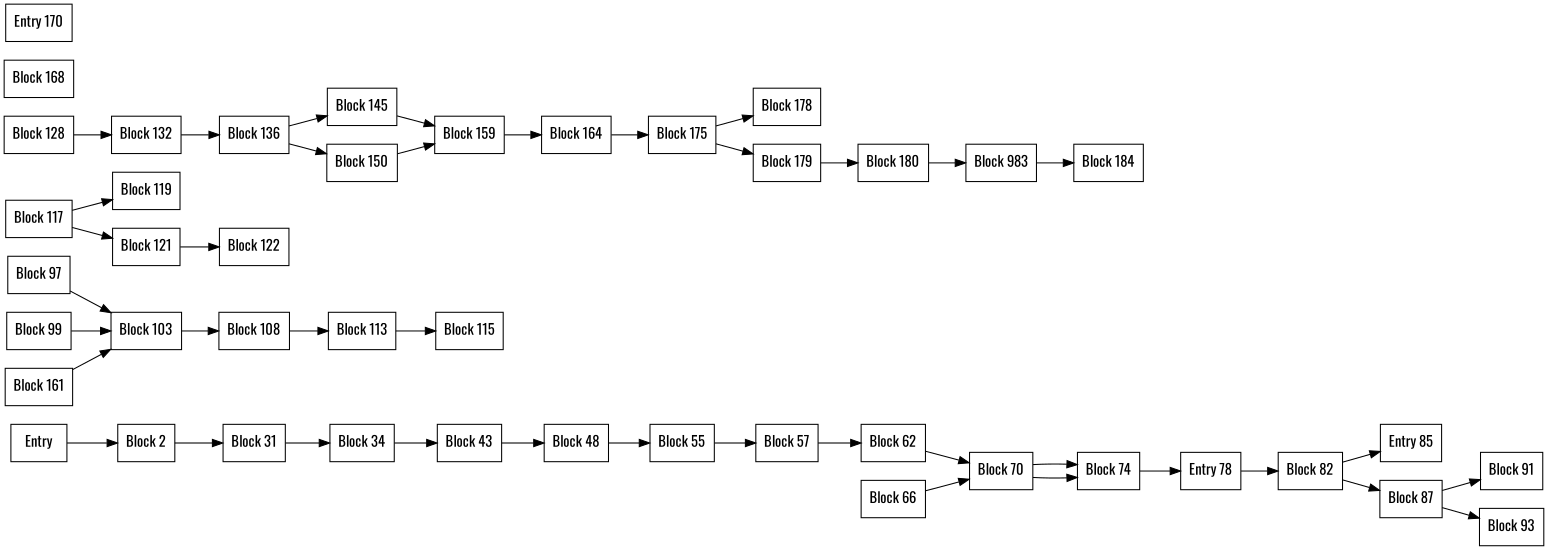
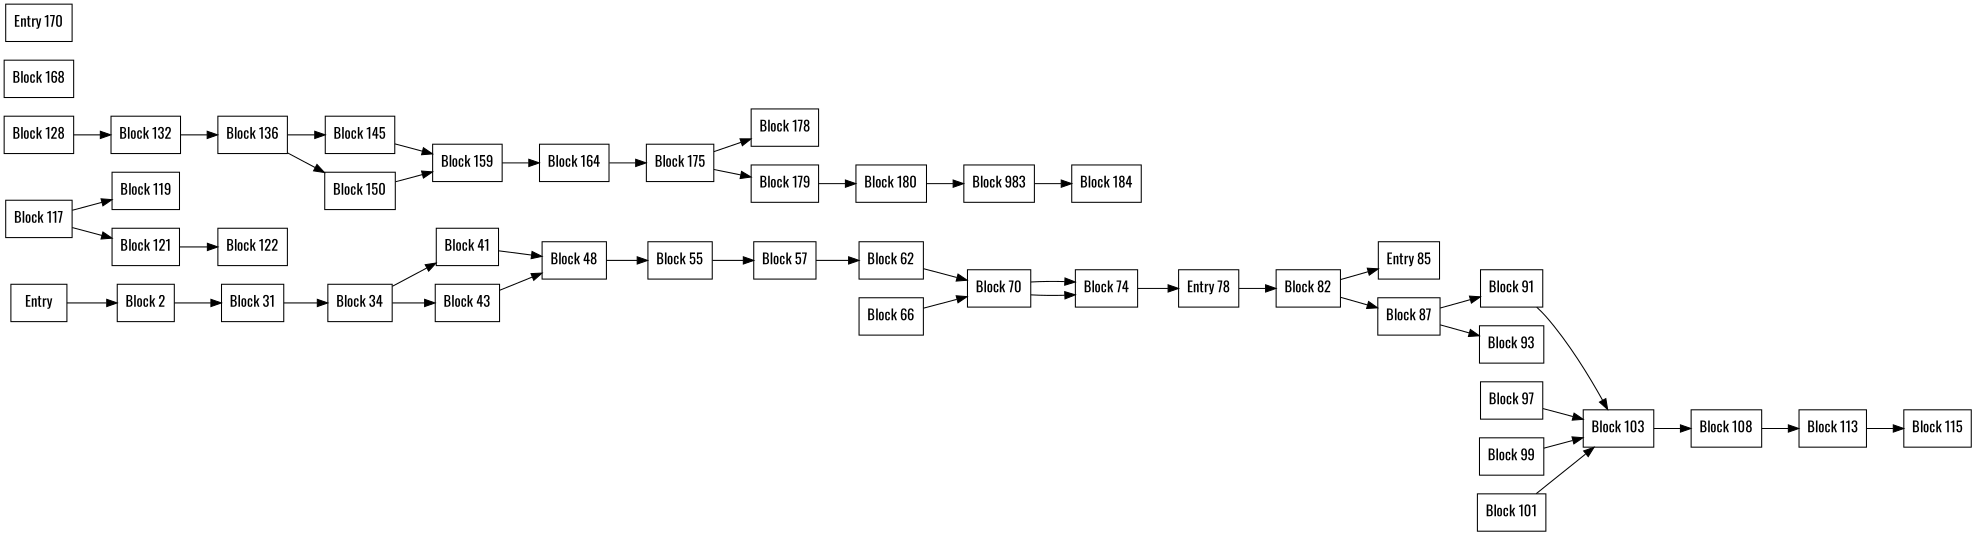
node "Block 41": added
edge "Block 91" -> "Block 103": added
node "Block 161": label "Block 161" -> "Block 101"
